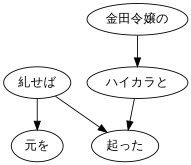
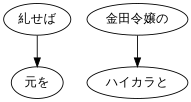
node "起った": removed
